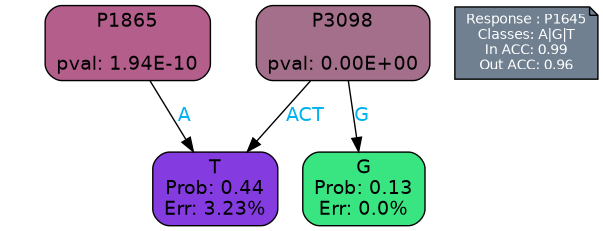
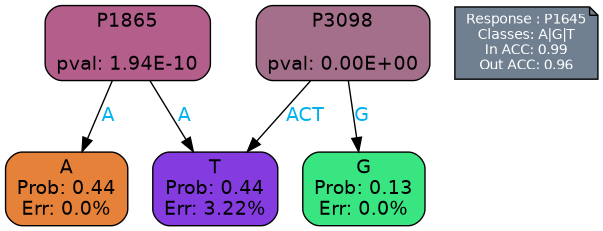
node "A Prob: 0.44 Err: 0.0%": added
node "T Prob: 0.44 Err: 3.23%": label "T Prob: 0.44 Err: 3.23%" -> "T Prob: 0.44 Err: 3.22%"
